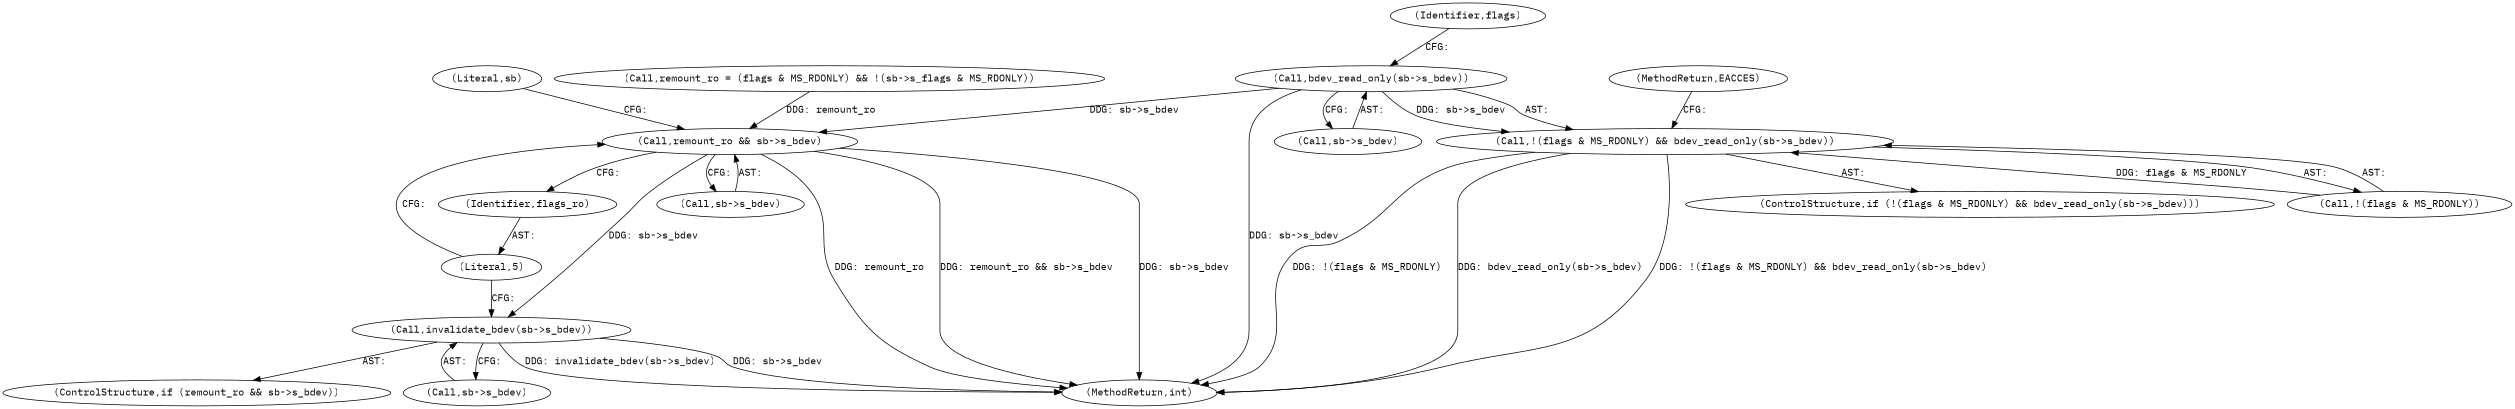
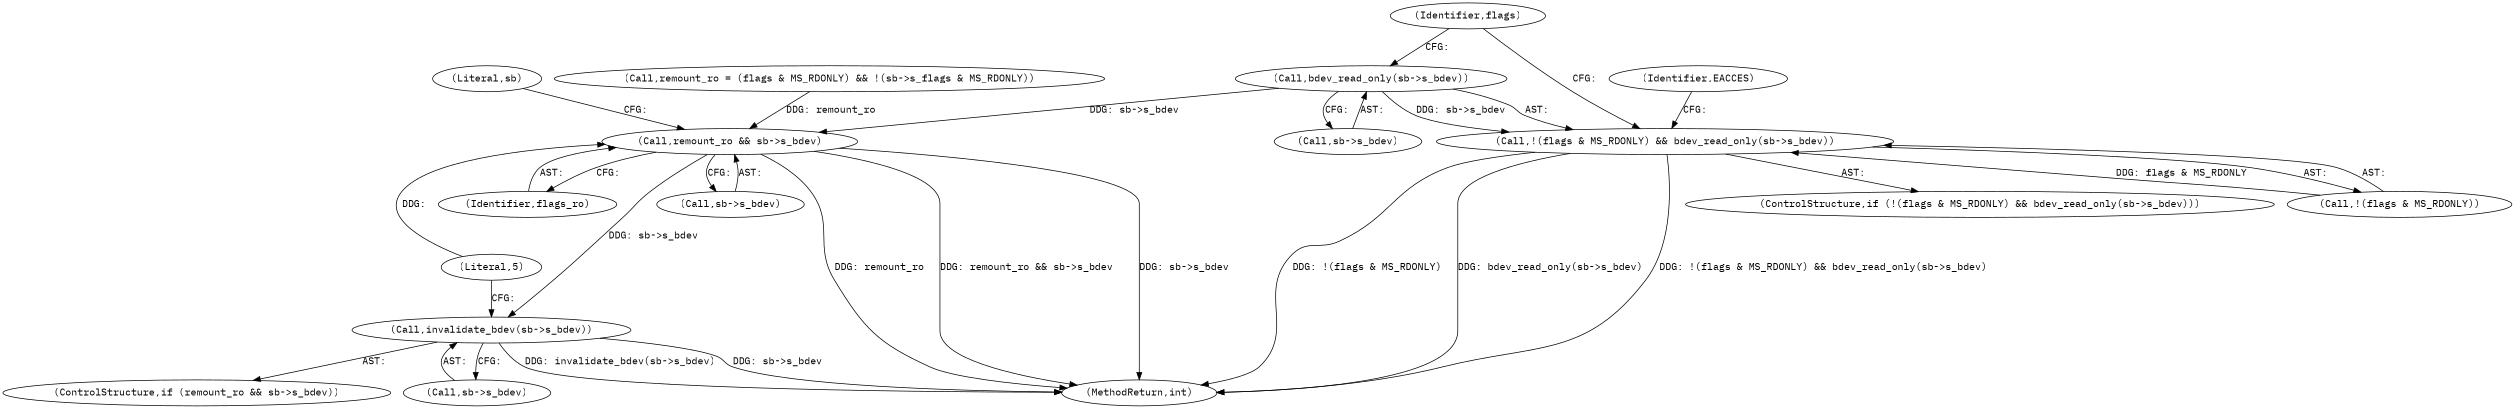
node "(MethodReturn,EACCES)": label "(MethodReturn,EACCES)" -> "(Identifier,EACCES)"
edge "(Identifier,flags)" -> "(Call,!(flags & MS_RDONLY) && bdev_read_only(sb->s_bdev))": added, label "CFG:"
edge "(Literal,5)" -> "(Call,remount_ro && sb->s_bdev)": label "CFG: " -> "DDG: "
edge "(Identifier,flags_ro)" -> "(Literal,5)": now "(Identifier,flags_ro)" -> "(Call,remount_ro && sb->s_bdev)"
edge "(Call,bdev_read_only(sb->s_bdev))" -> "(MethodReturn,int)": removed, label "DDG: sb->s_bdev"
